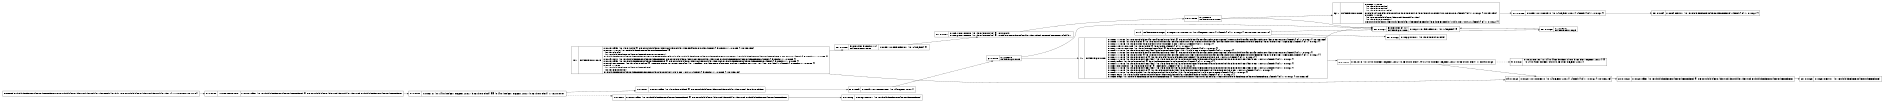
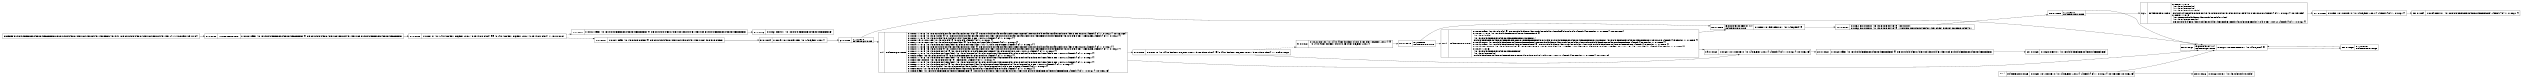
node "10: 0x0043": added
